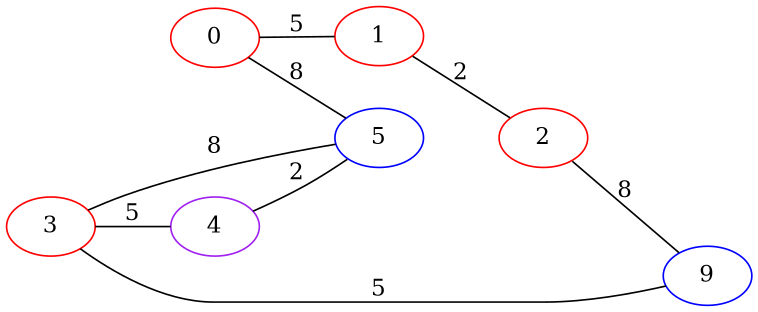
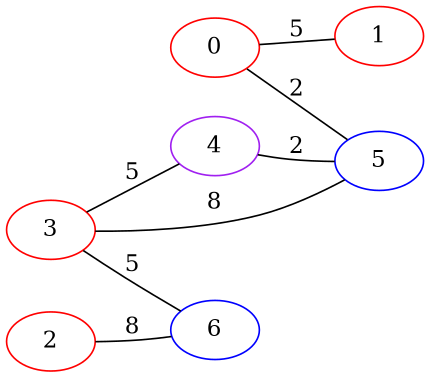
edge "0" -- "5": label "8" -> "2"
edge "1" -- "2": removed, label "2"
node "9": label "9" -> "6"
